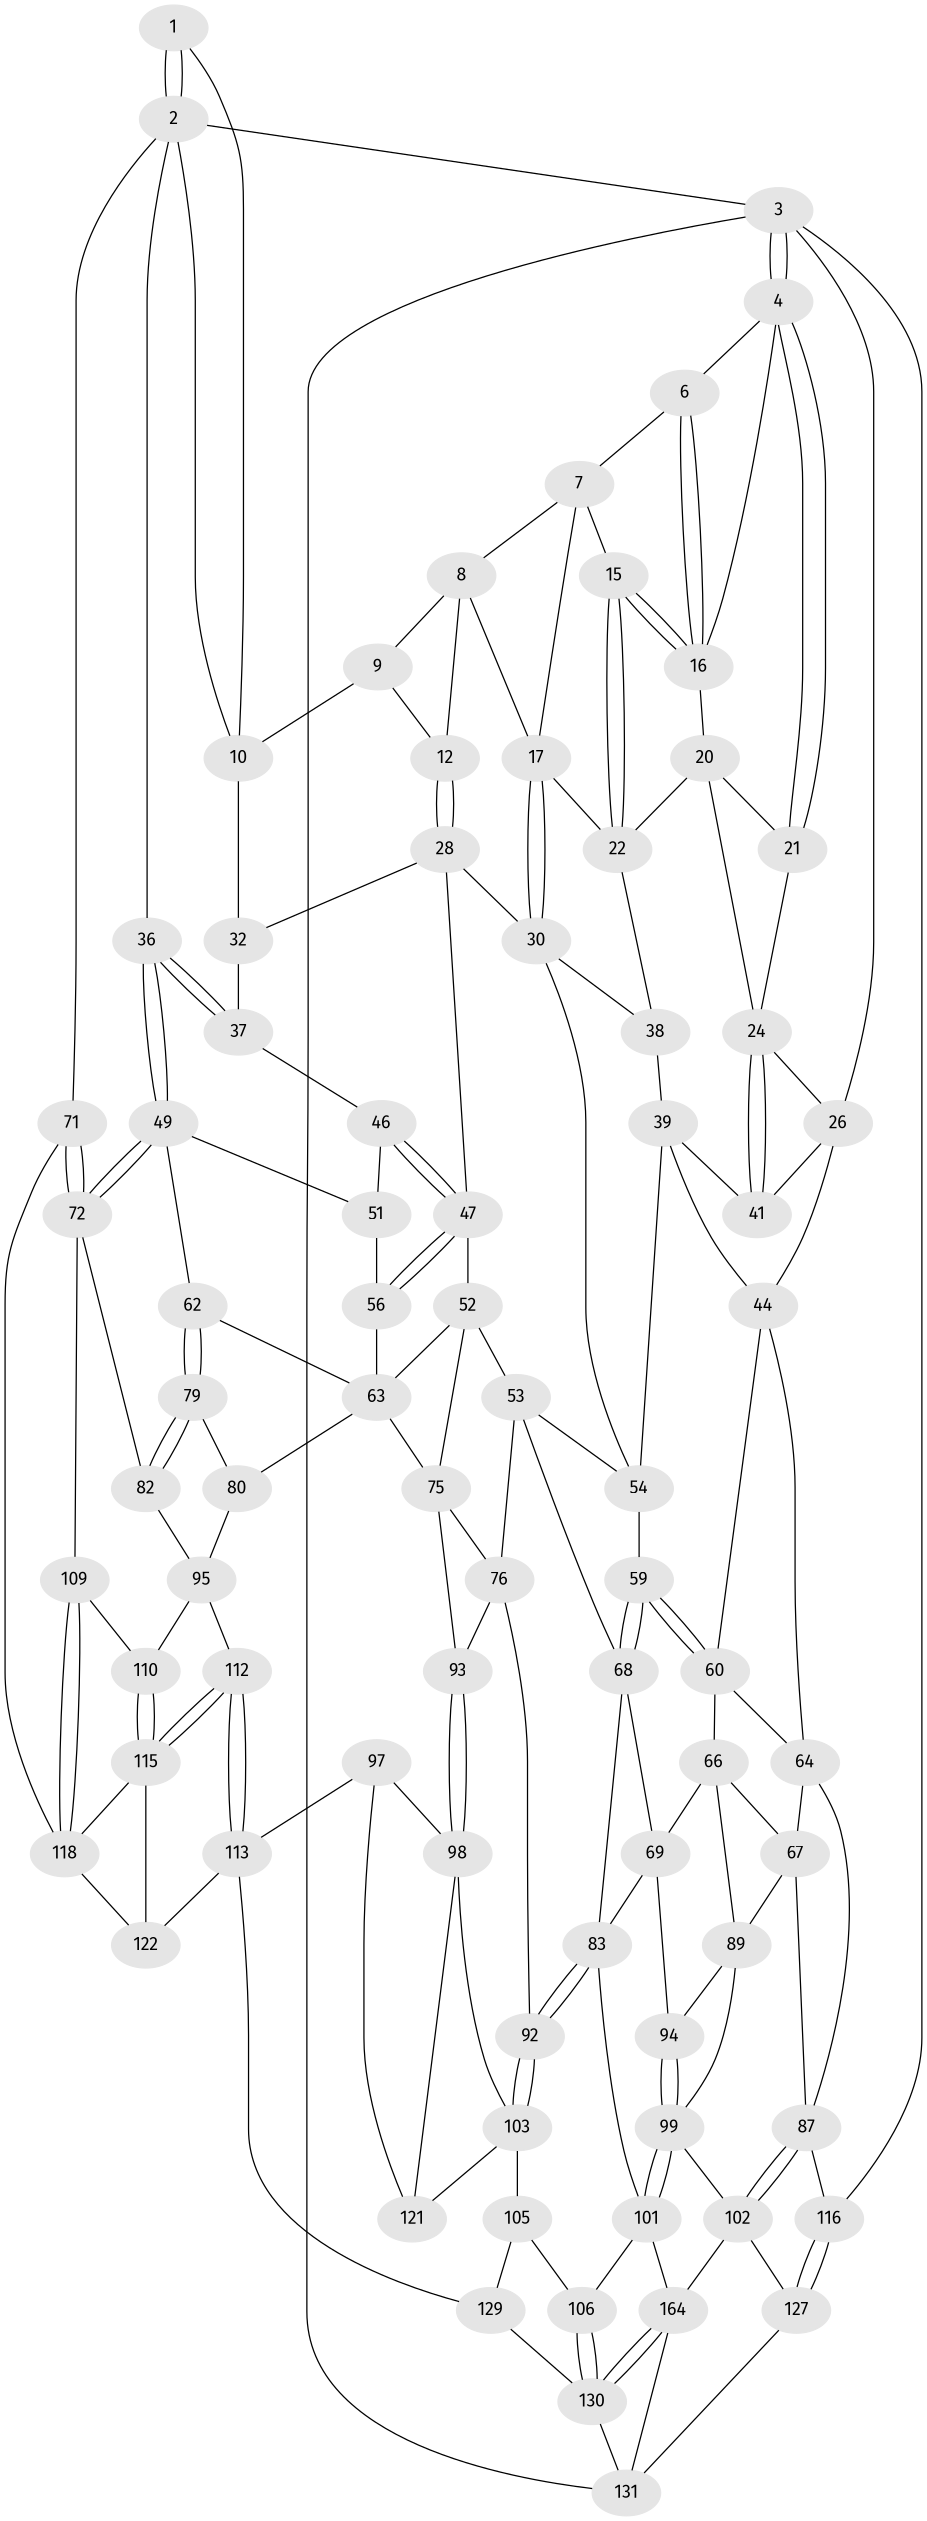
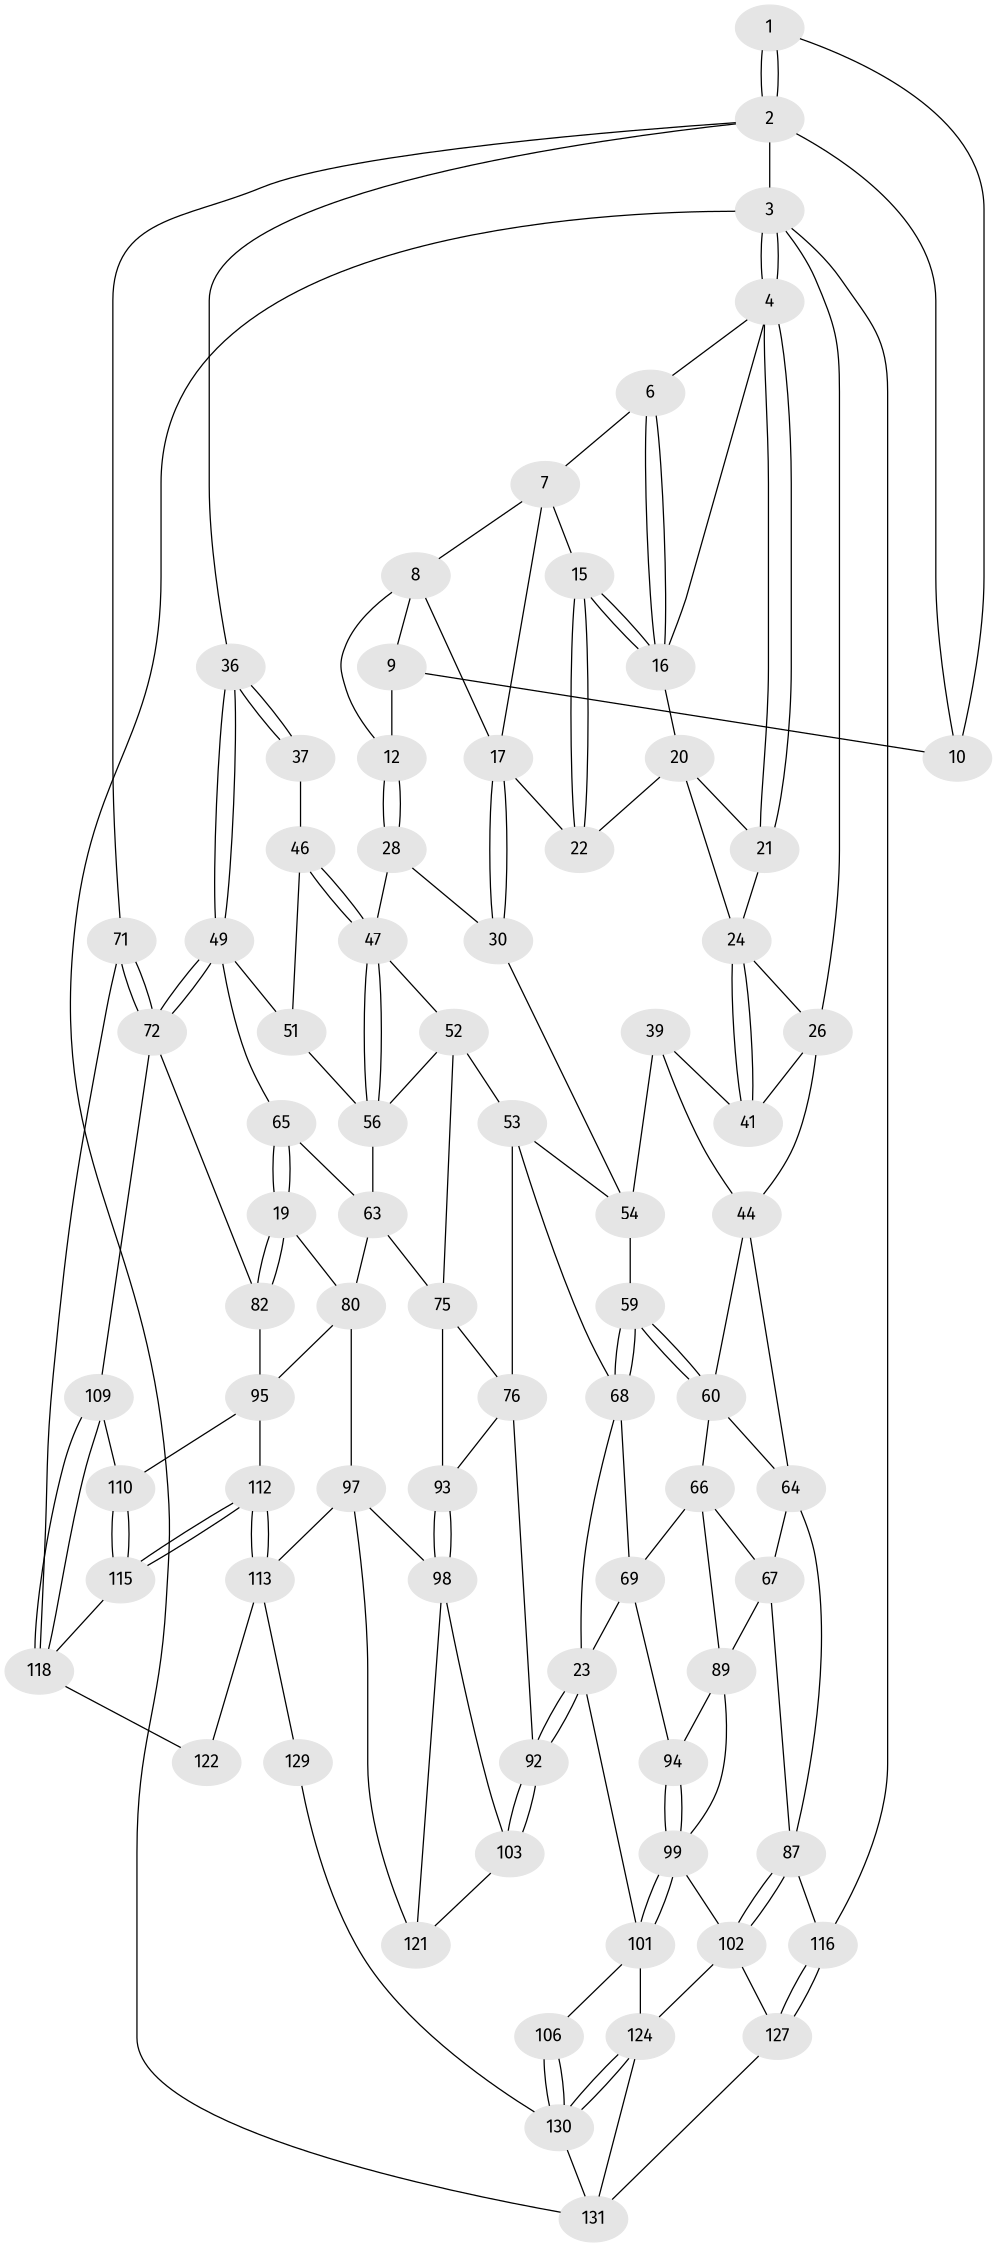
node "32": removed
node "38": removed
node "62": label "62" -> "65"
edge "52" -- "63": now "52" -- "56"
node "79": label "79" -> "19"
edge "80" -- "97": added
edge "115" -- "122": removed
node "83": label "83" -> "23"
node "105": removed
node "164": label "164" -> "124"
